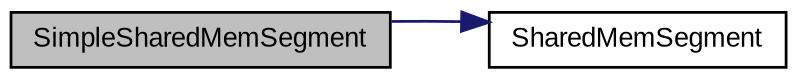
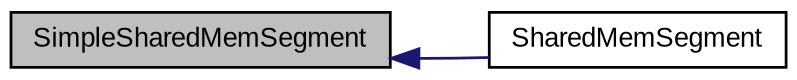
edge "SimpleSharedMemSegment" -> "SharedMemSegment": reversed
